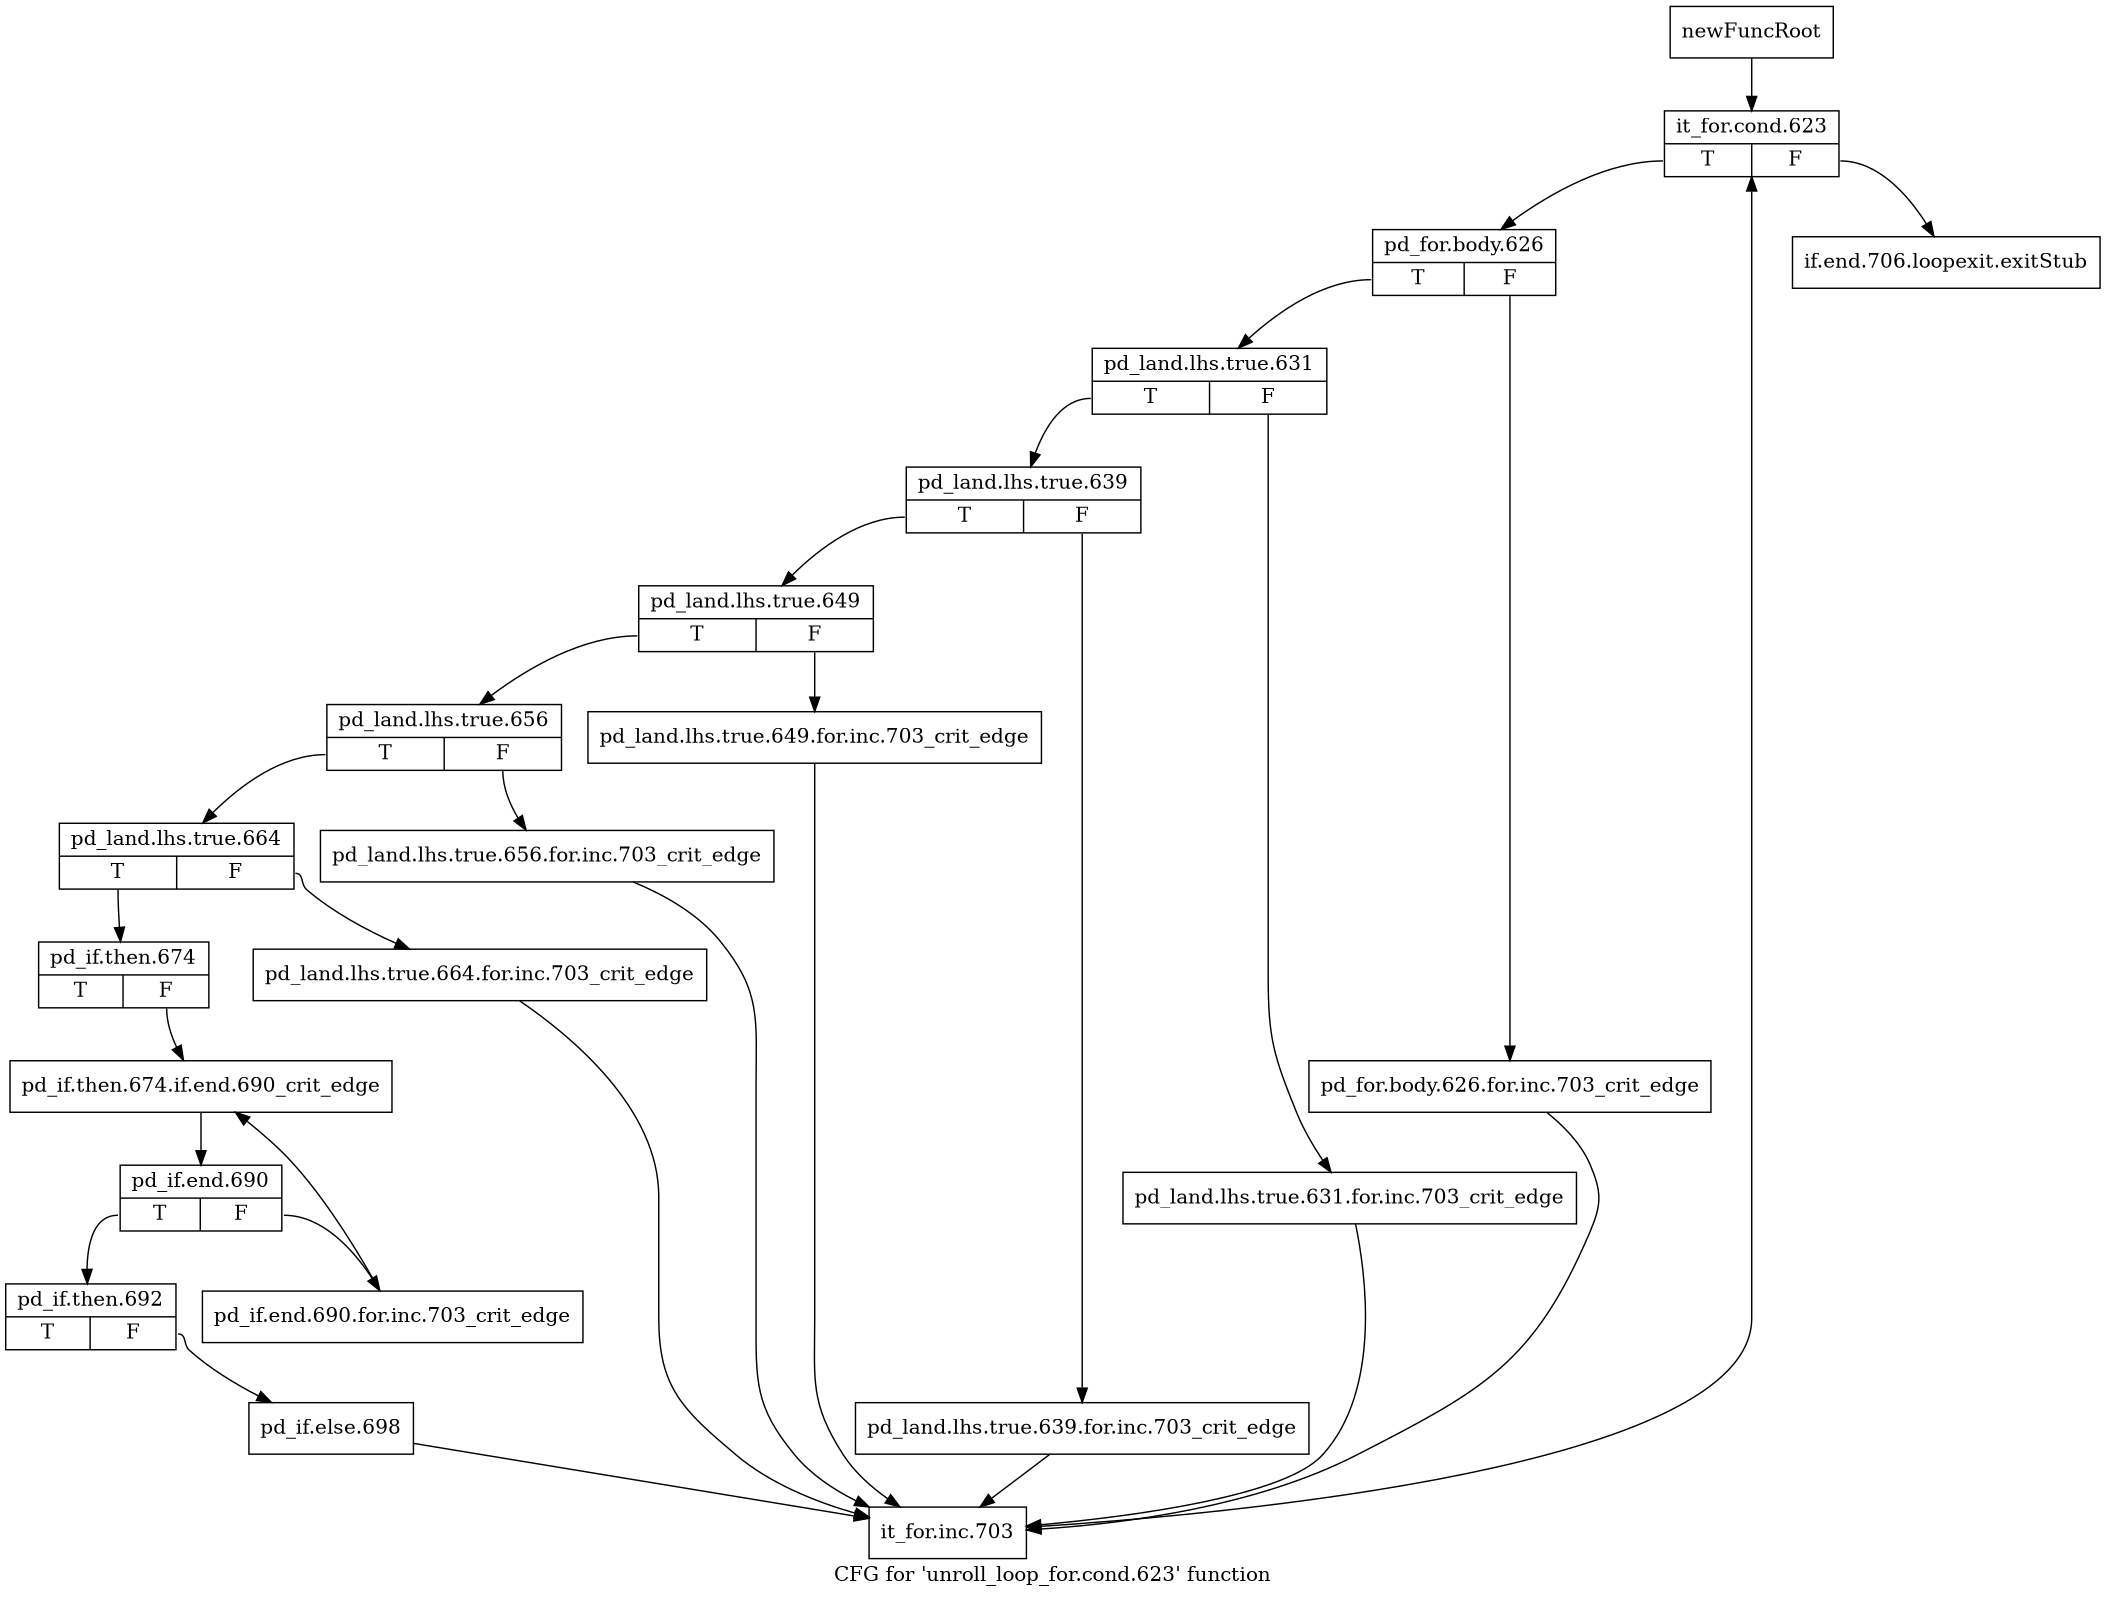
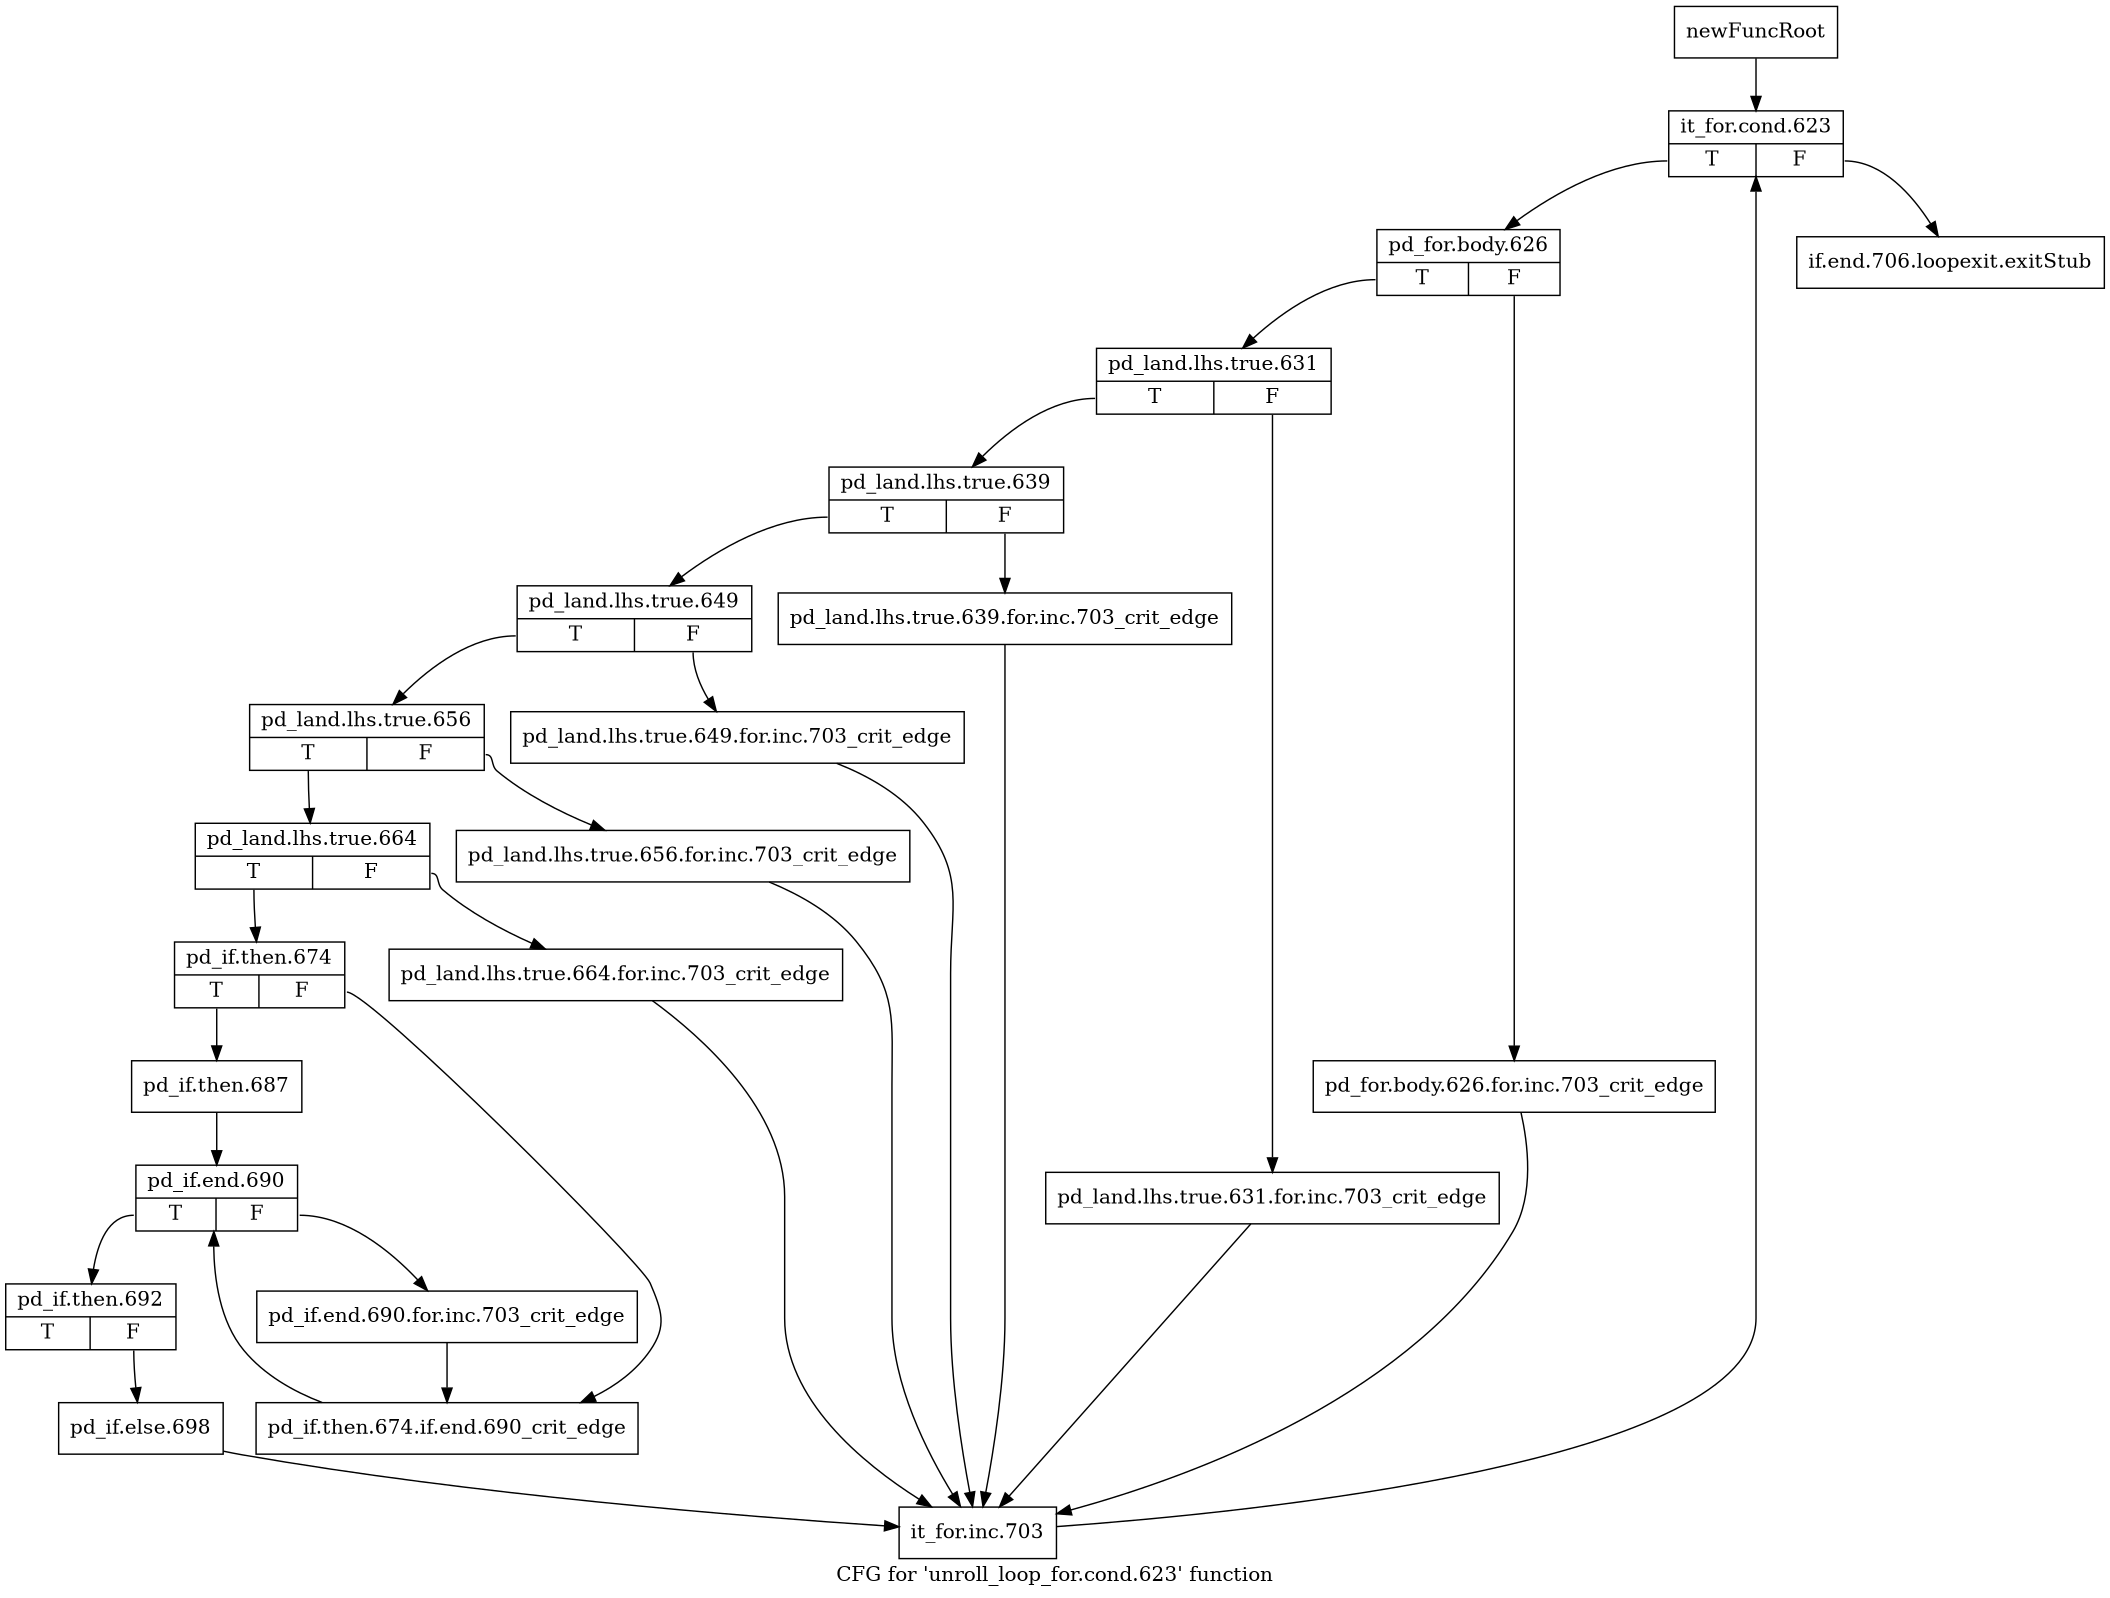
node "pd_if.then.687": added
